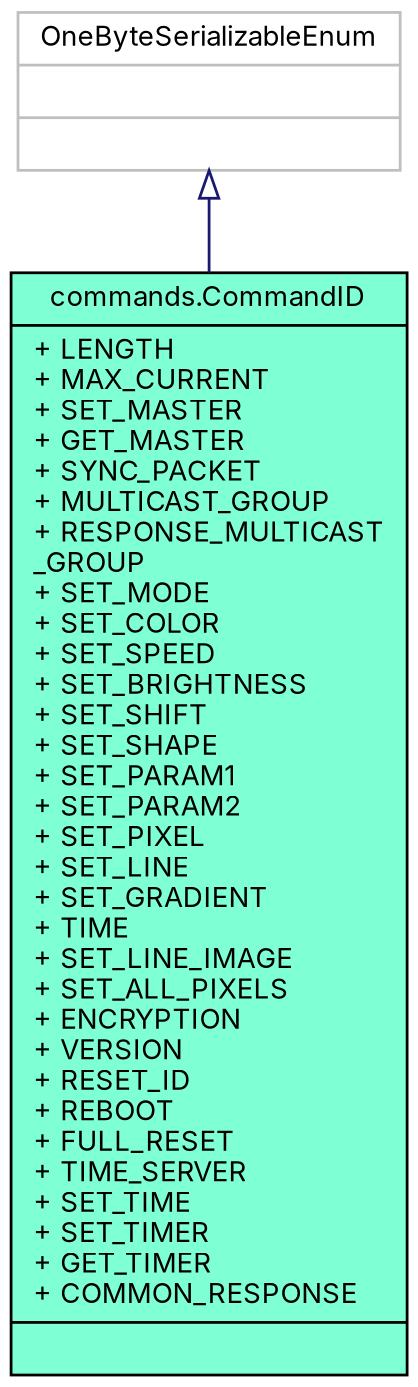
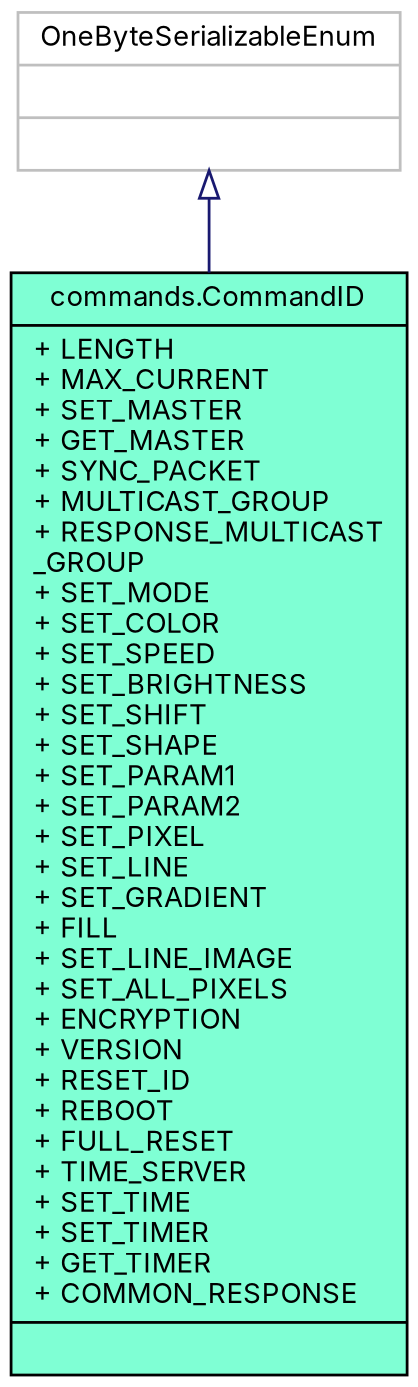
node "commands.CommandID": text "+ TIME" -> "+ FILL"
